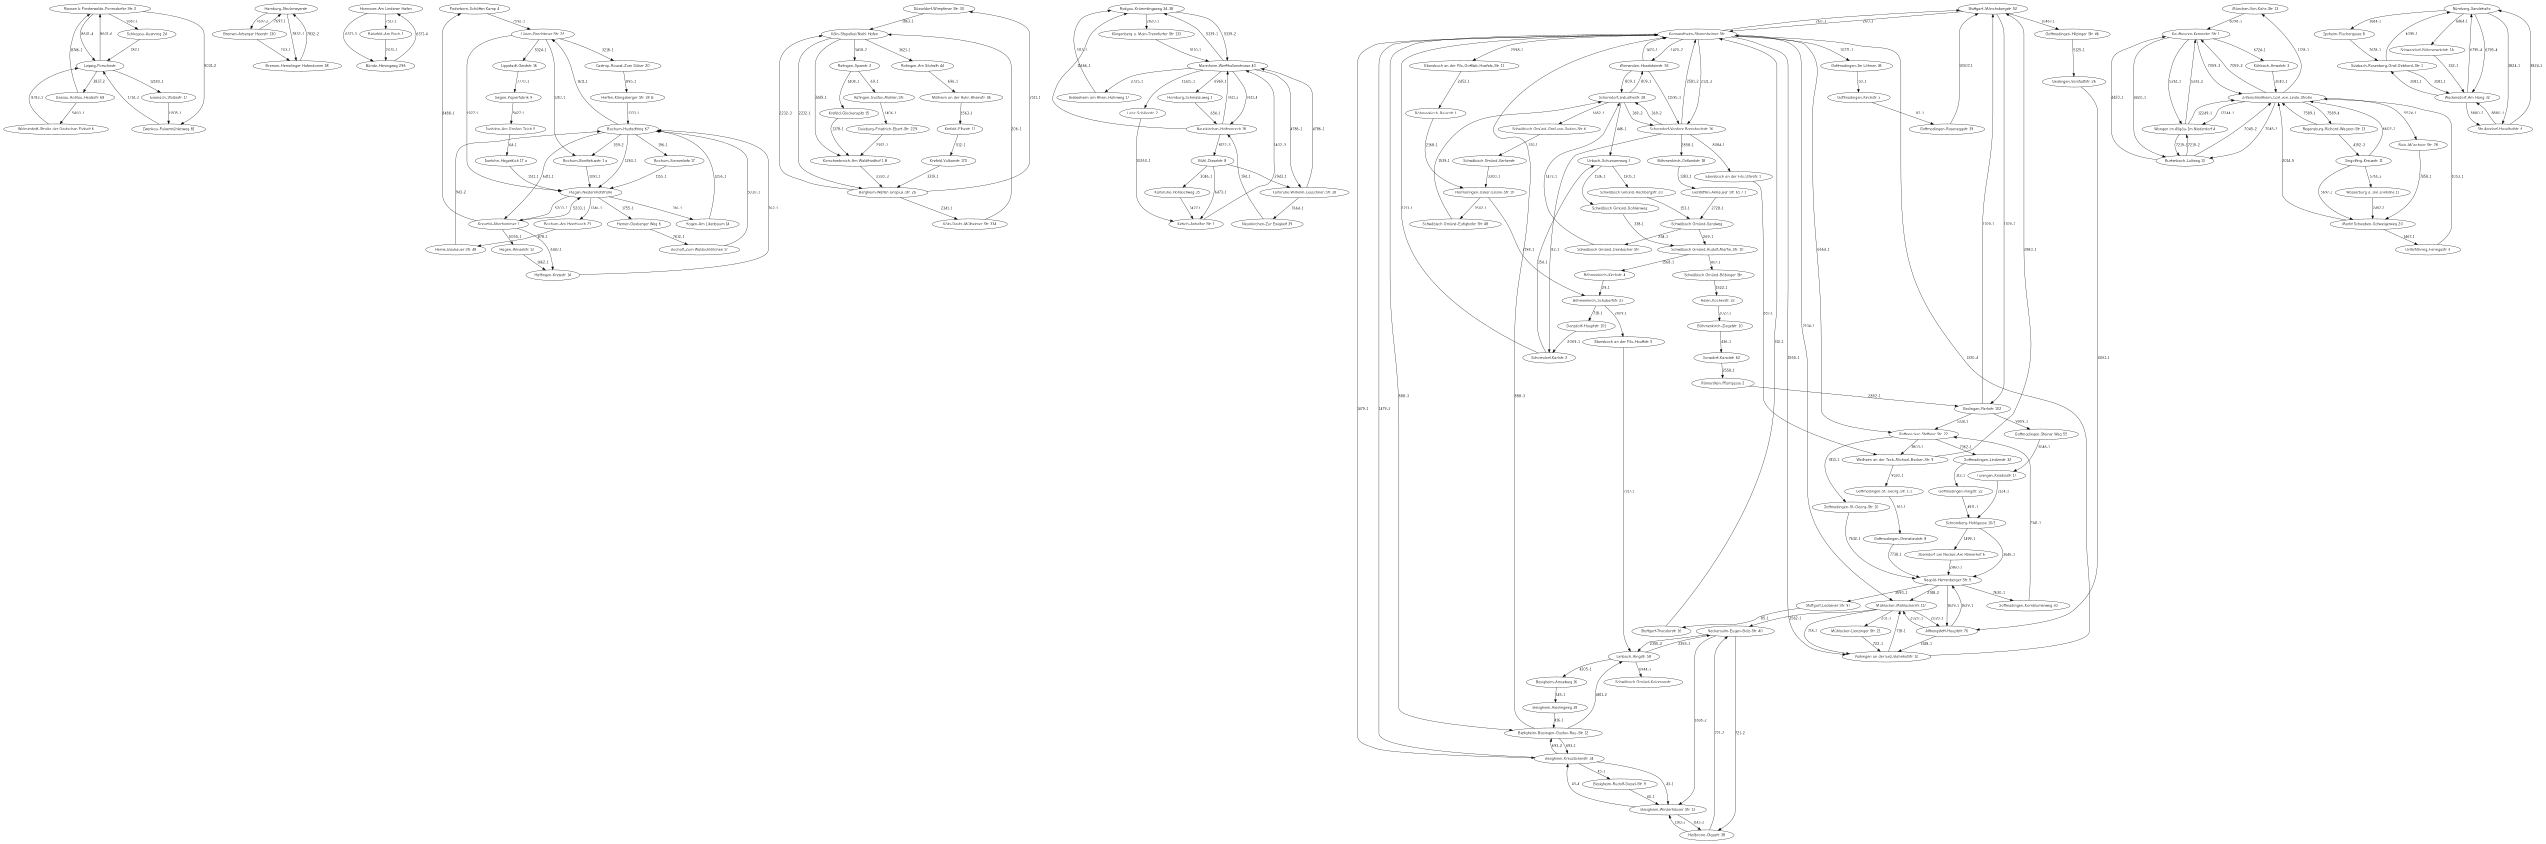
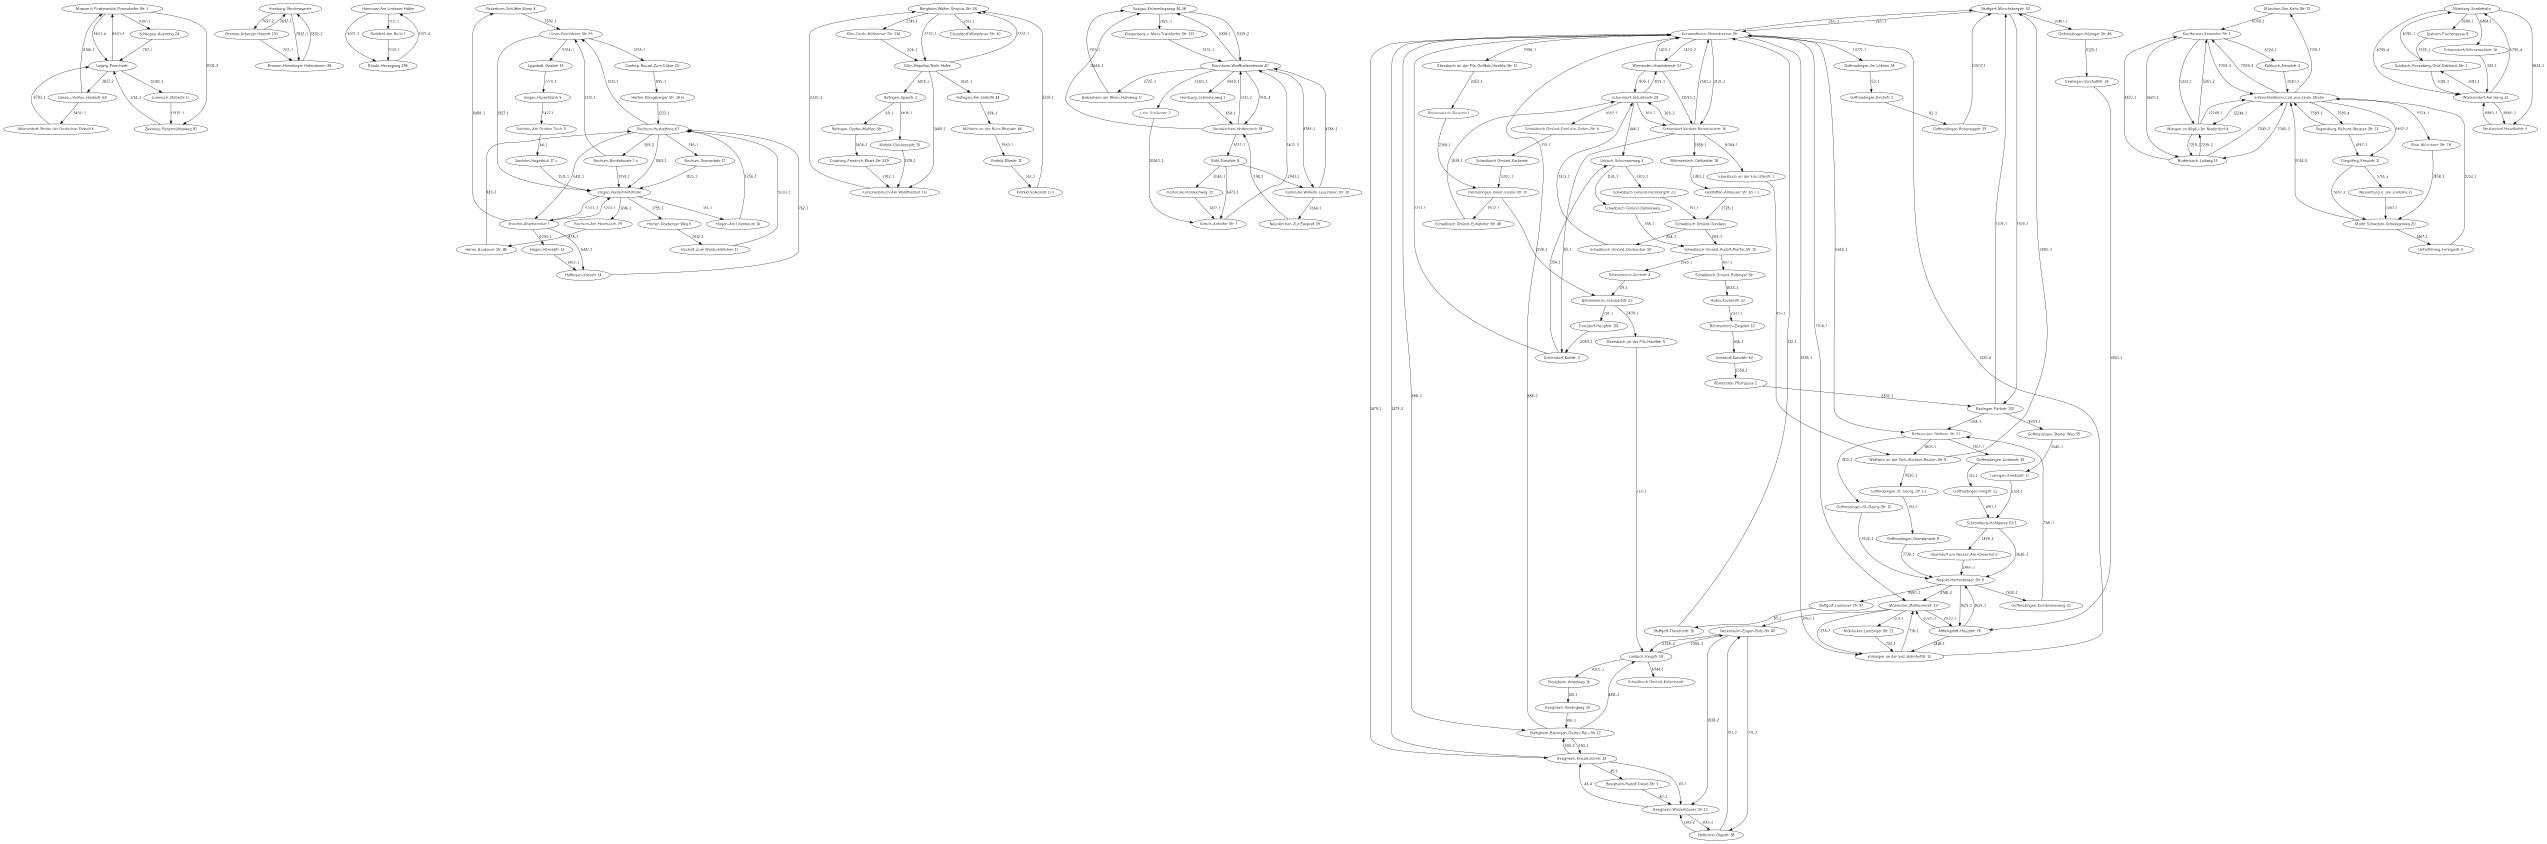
edge "Düsseldorf-Wimpfener Str. 30" -> "Köln-Stapelkai/Niehl Hafen": removed, label "1863-1"
edge "Strullendorf-Haselhofstr. 6" -> "Nürnberg-Sandstraße": removed, label "3824-2"
edge "Lünen-Brechtener Str. 26" -> "Bochum-Bonifatiusstr. 1 a": reversed
edge "Dingolfing-Kreuzstr. 11" -> "Unterschleißheim-Carl-von-Linde-Straße": reversed
